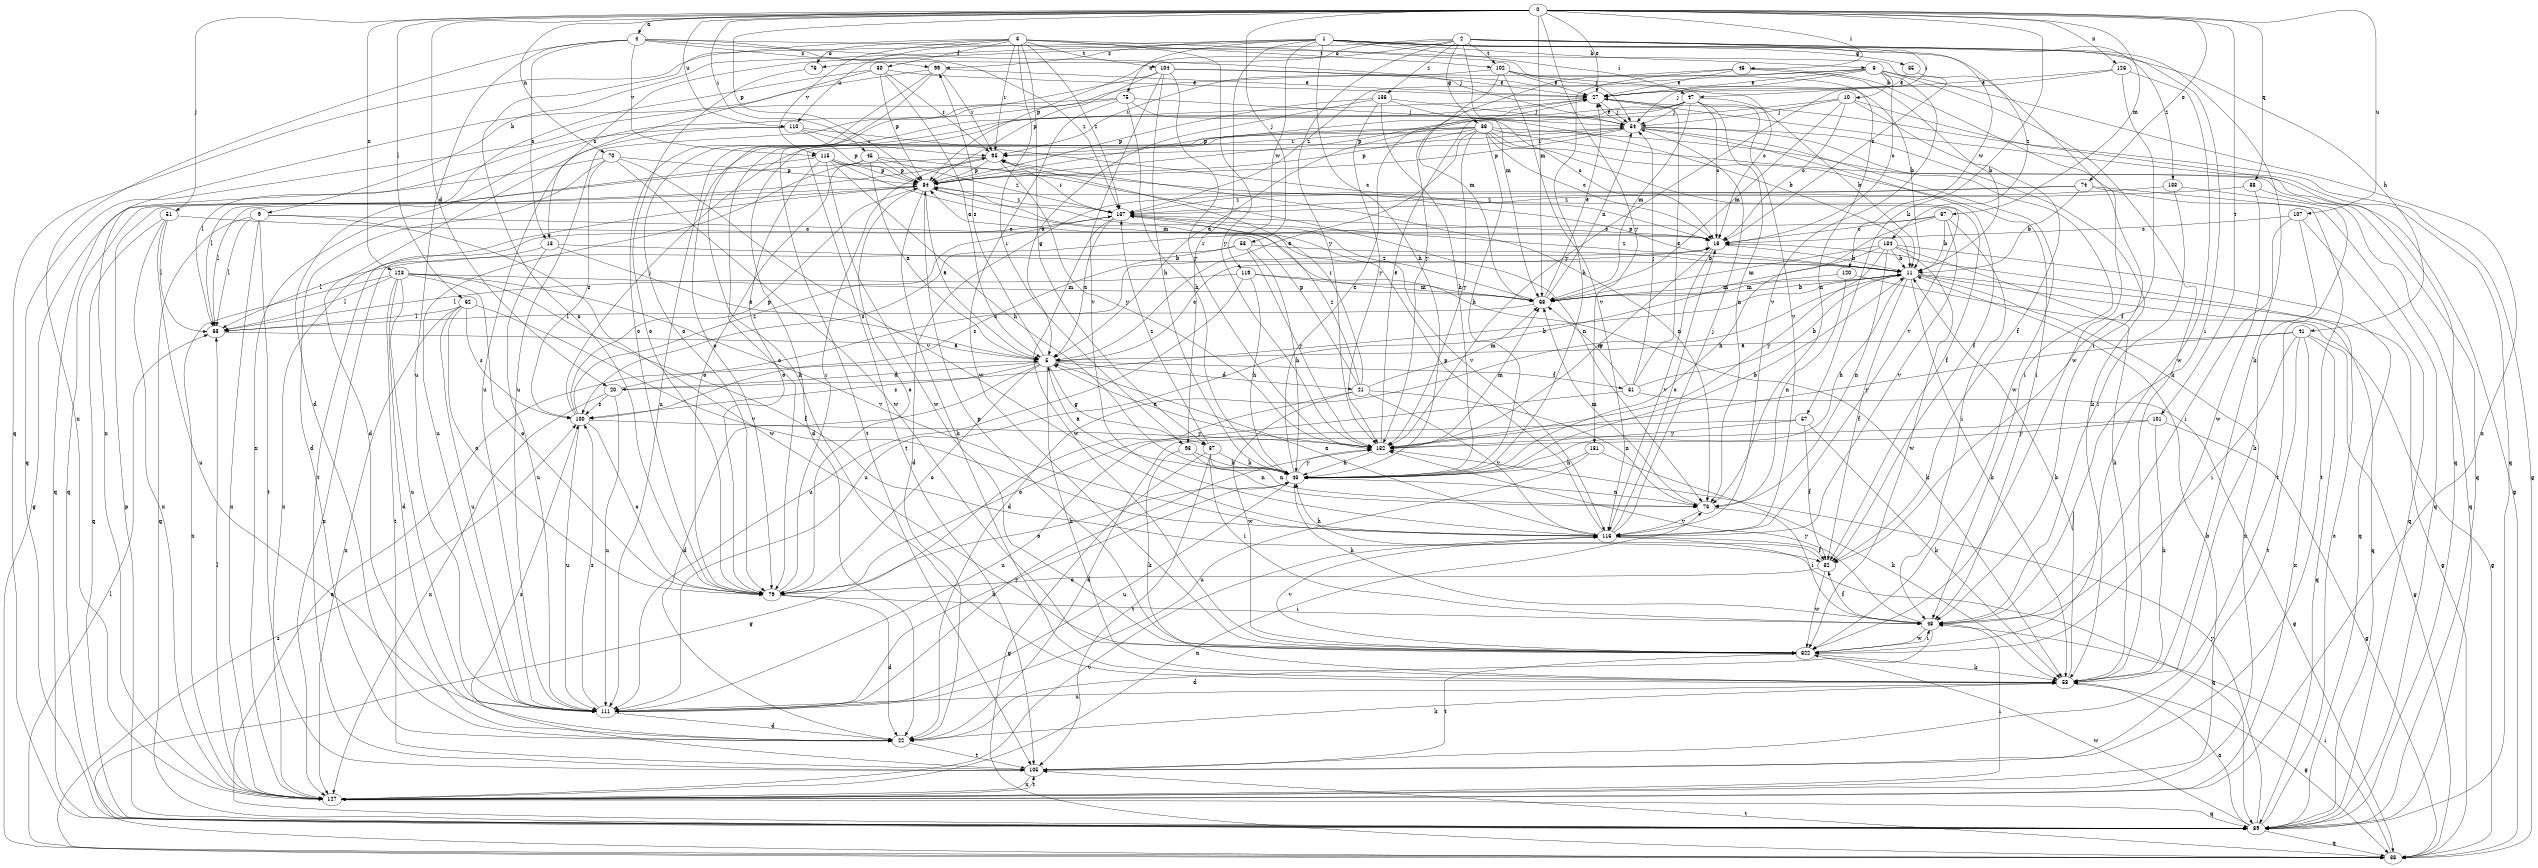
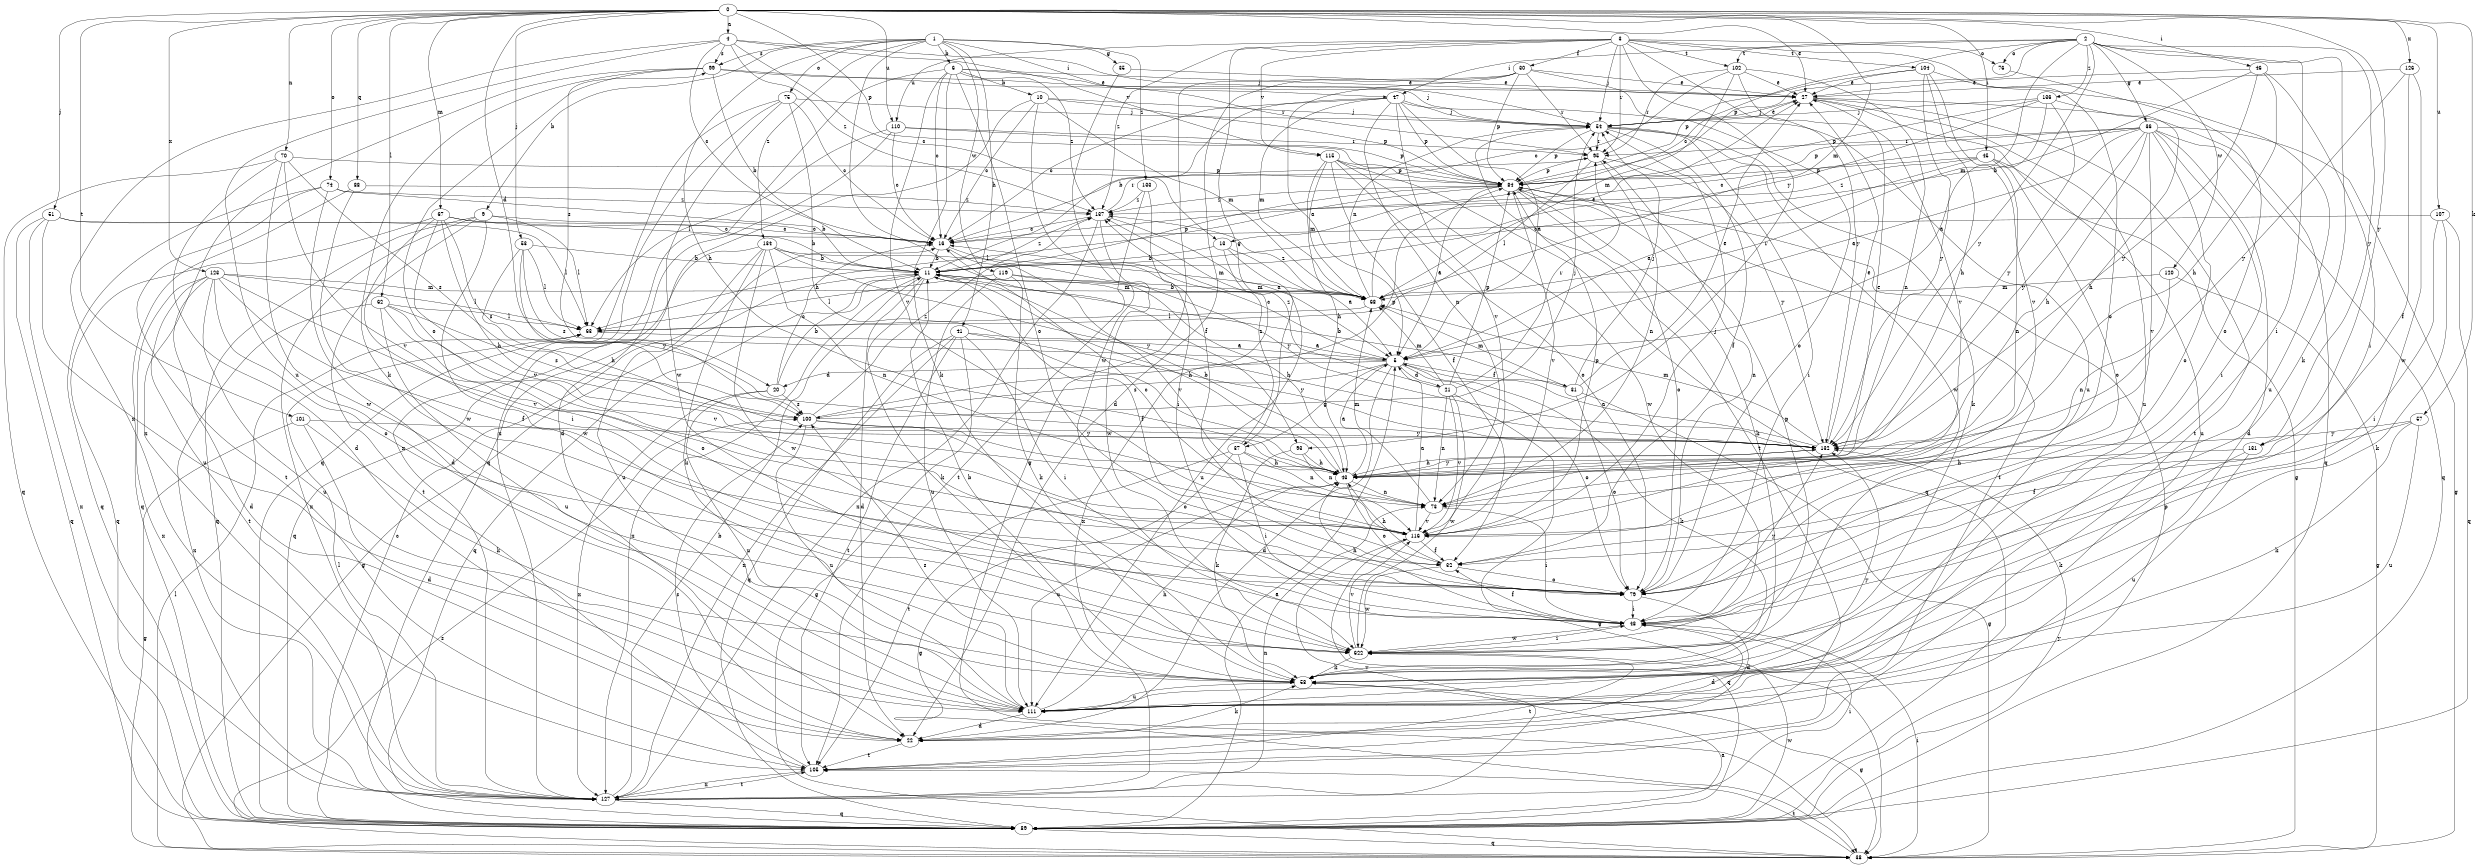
edge "104" -> "11": now "99" -> "11"
edge "2" -> "131": added, label "y"
edge "136" -> "11": label "b" -> "y"
edge "79" -> "95": label "r" -> "n"
edge "1" -> "89": now "67" -> "89"
edge "95" -> "38": now "30" -> "38"
